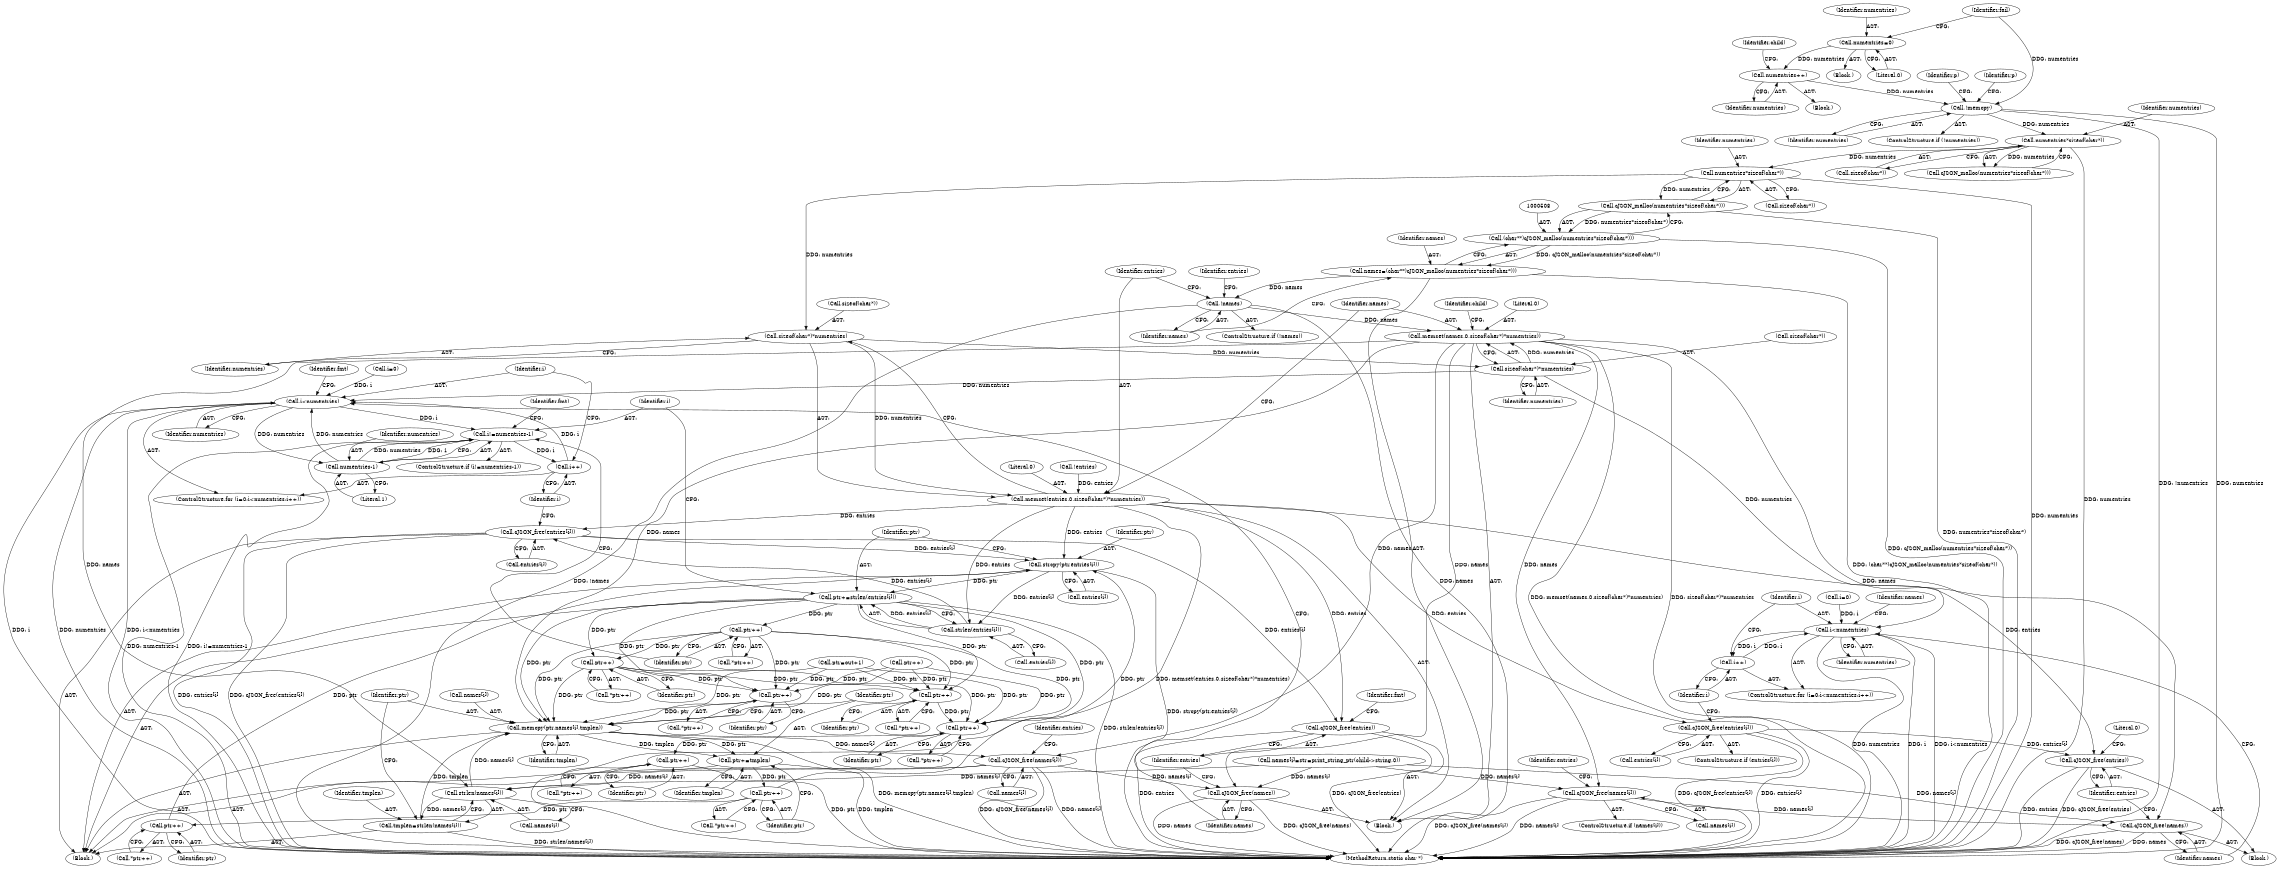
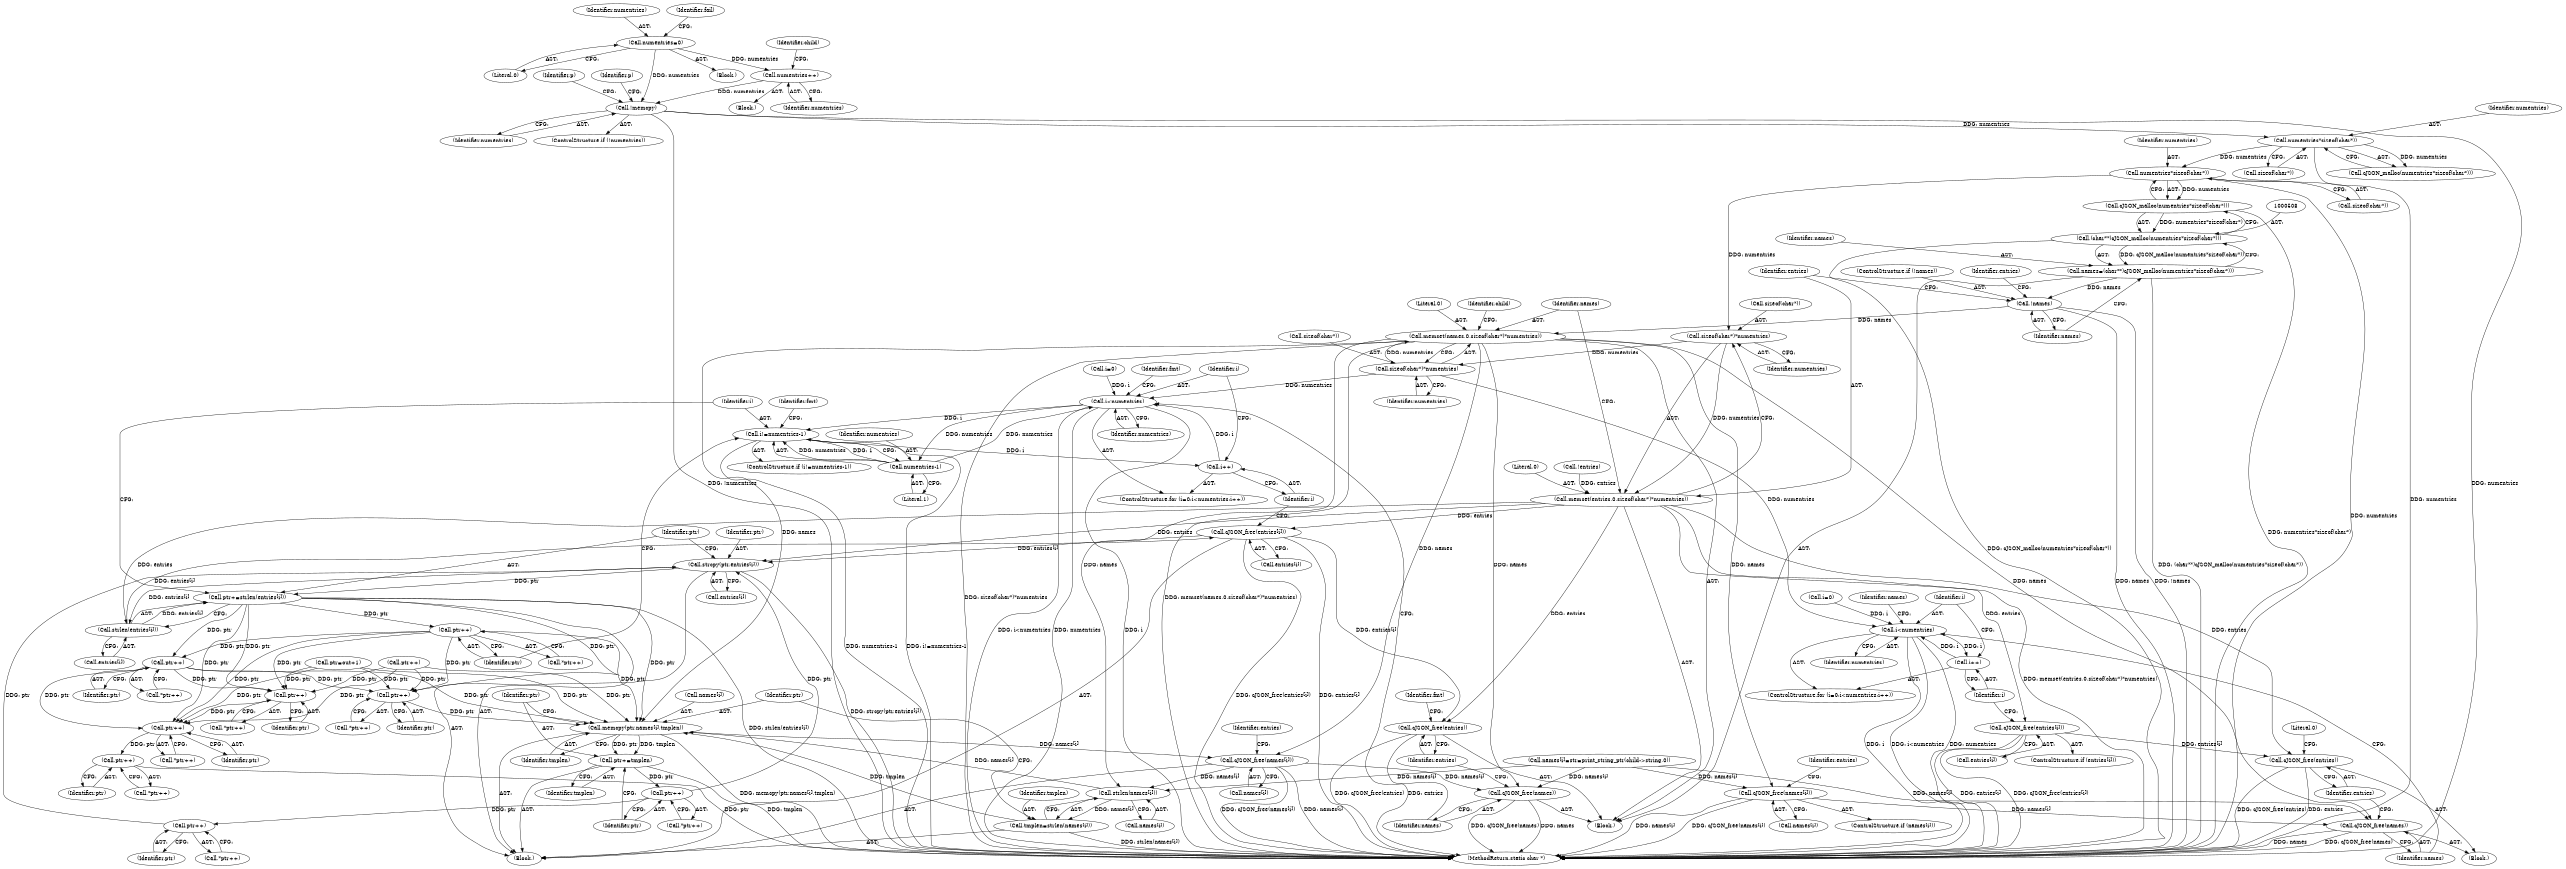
edge "(Identifier,fail)" -> "(Call,!memcpy)": now "(Call,numentries=0)" -> "(Call,!memcpy)"
edge "(Call,!names)" -> "(ControlStructure,if (!names))": reversed
